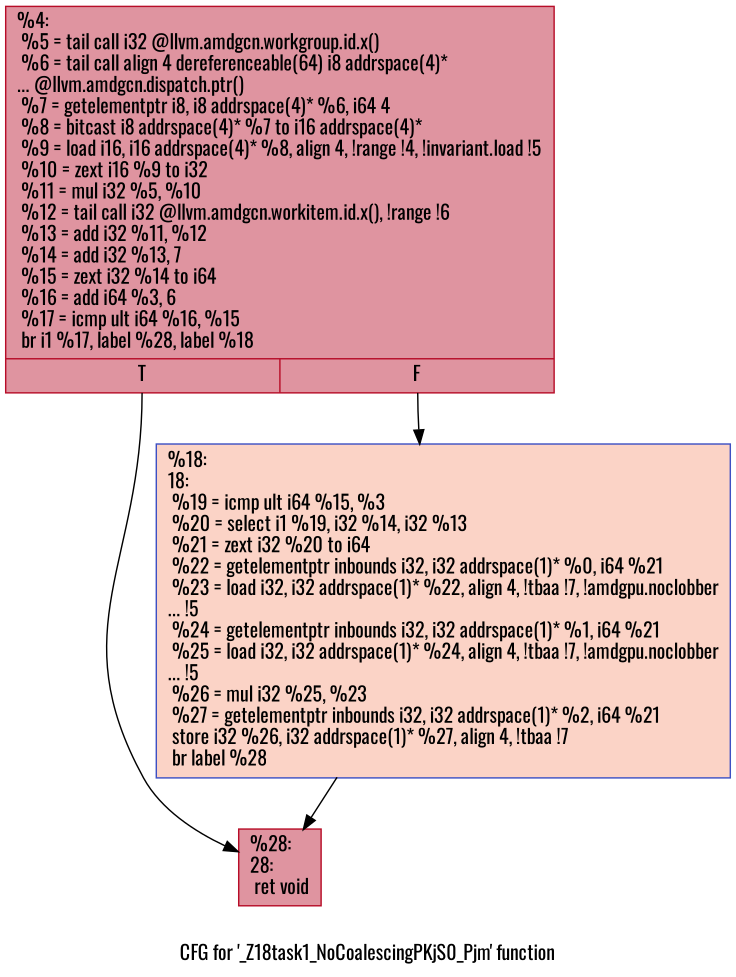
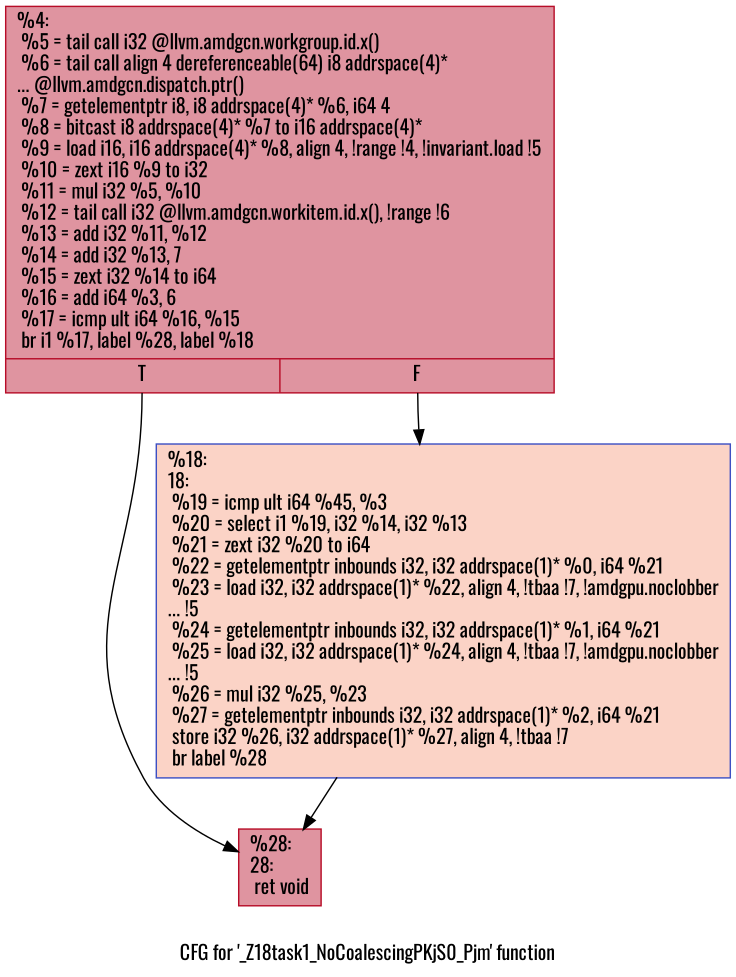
node "%18:": text "%19 = icmp ult i64 %15, %3" -> "%19 = icmp ult i64 %45, %3"
